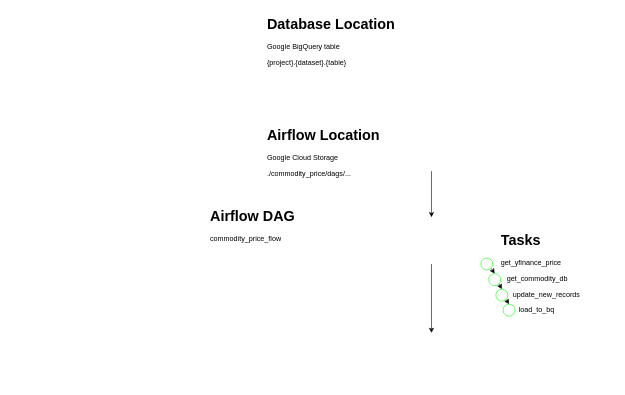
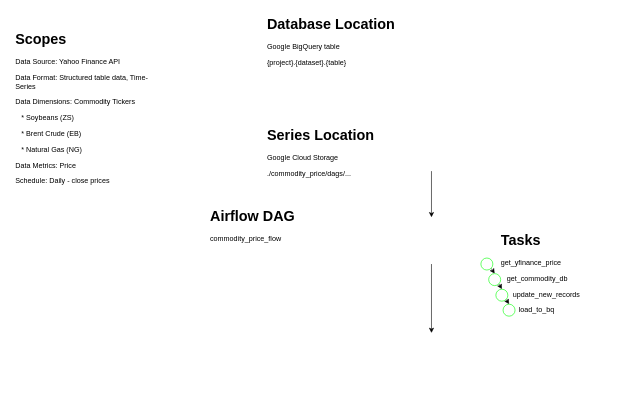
node "ScopesData Source: Yahoo Finance API Data Format: Structured table data, Time-Series Data Dimensions: Commodity Tickers * Soybeans (ZS) * Brent Crude (EB) * Natural Gas (NG) Data Metrics: Price Schedule: Daily - close prices": added
node "Airflow LocationGoogle Cloud Storage ./commodity_price/dags/...": label "Airflow LocationGoogle Cloud Storage ./commodity_price/dags/..." -> "Series LocationGoogle Cloud Storage ./commodity_price/dags/..."
